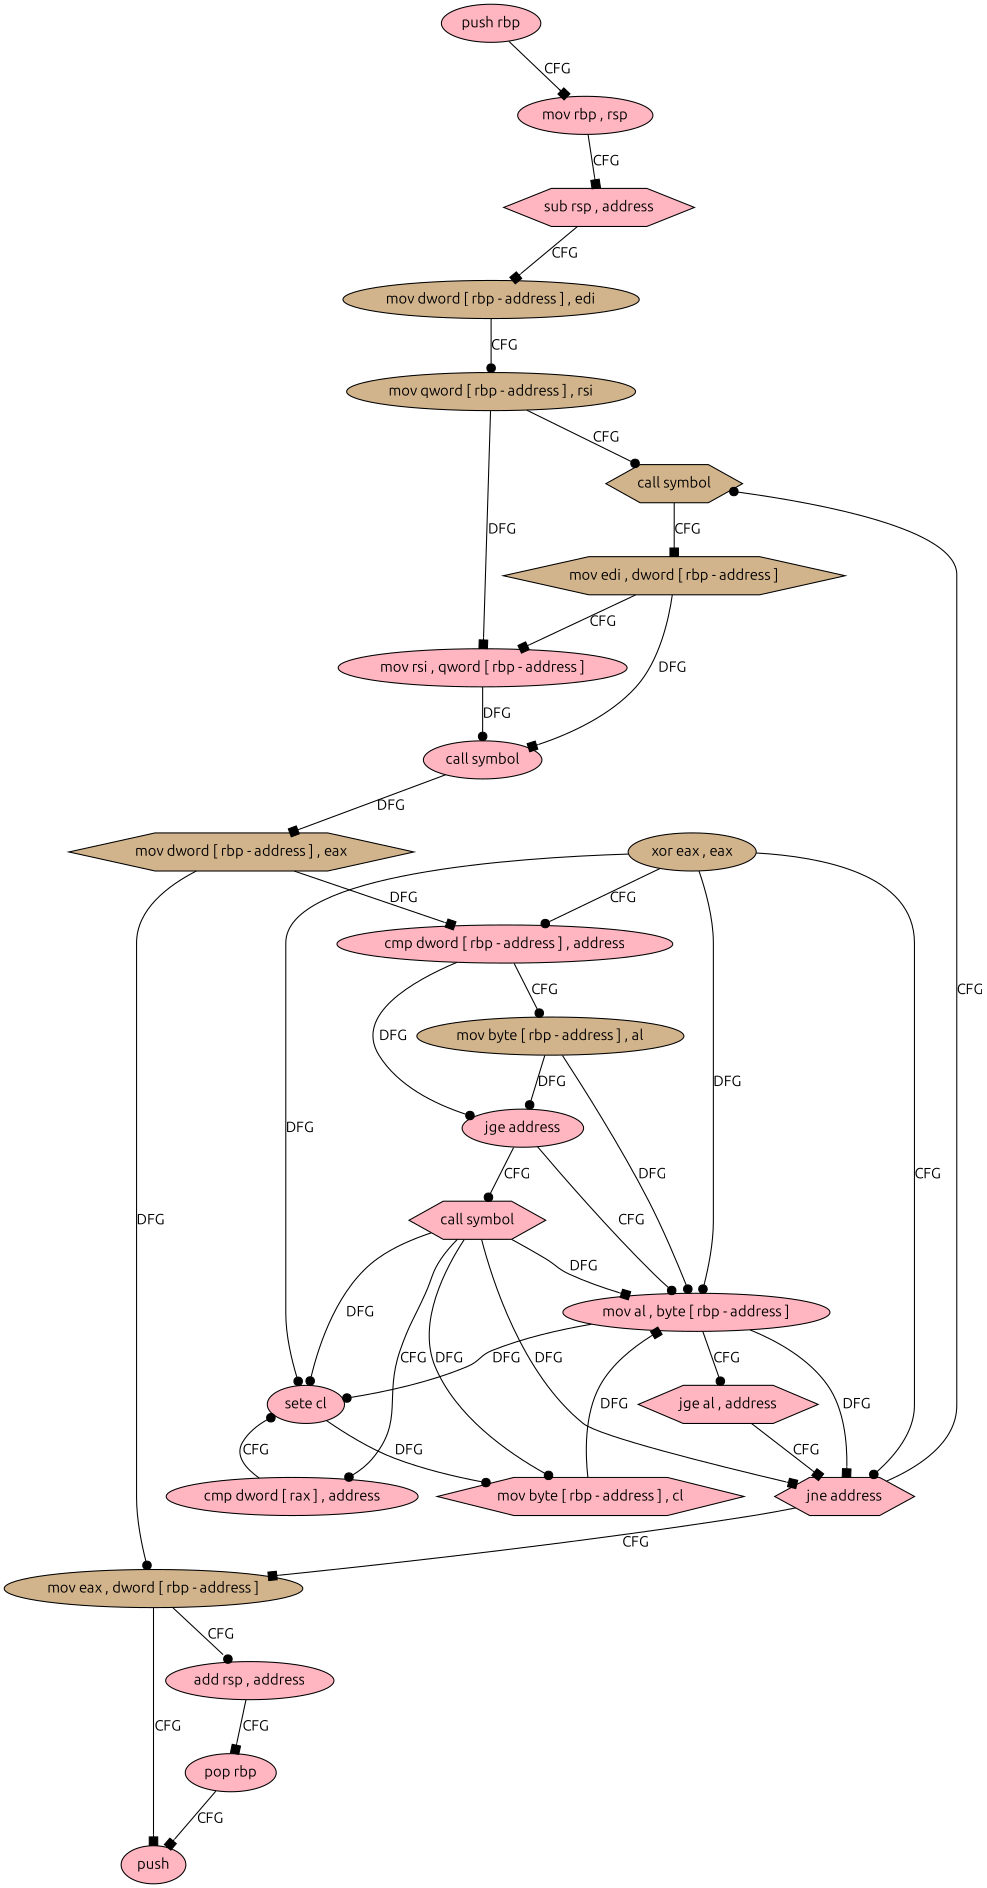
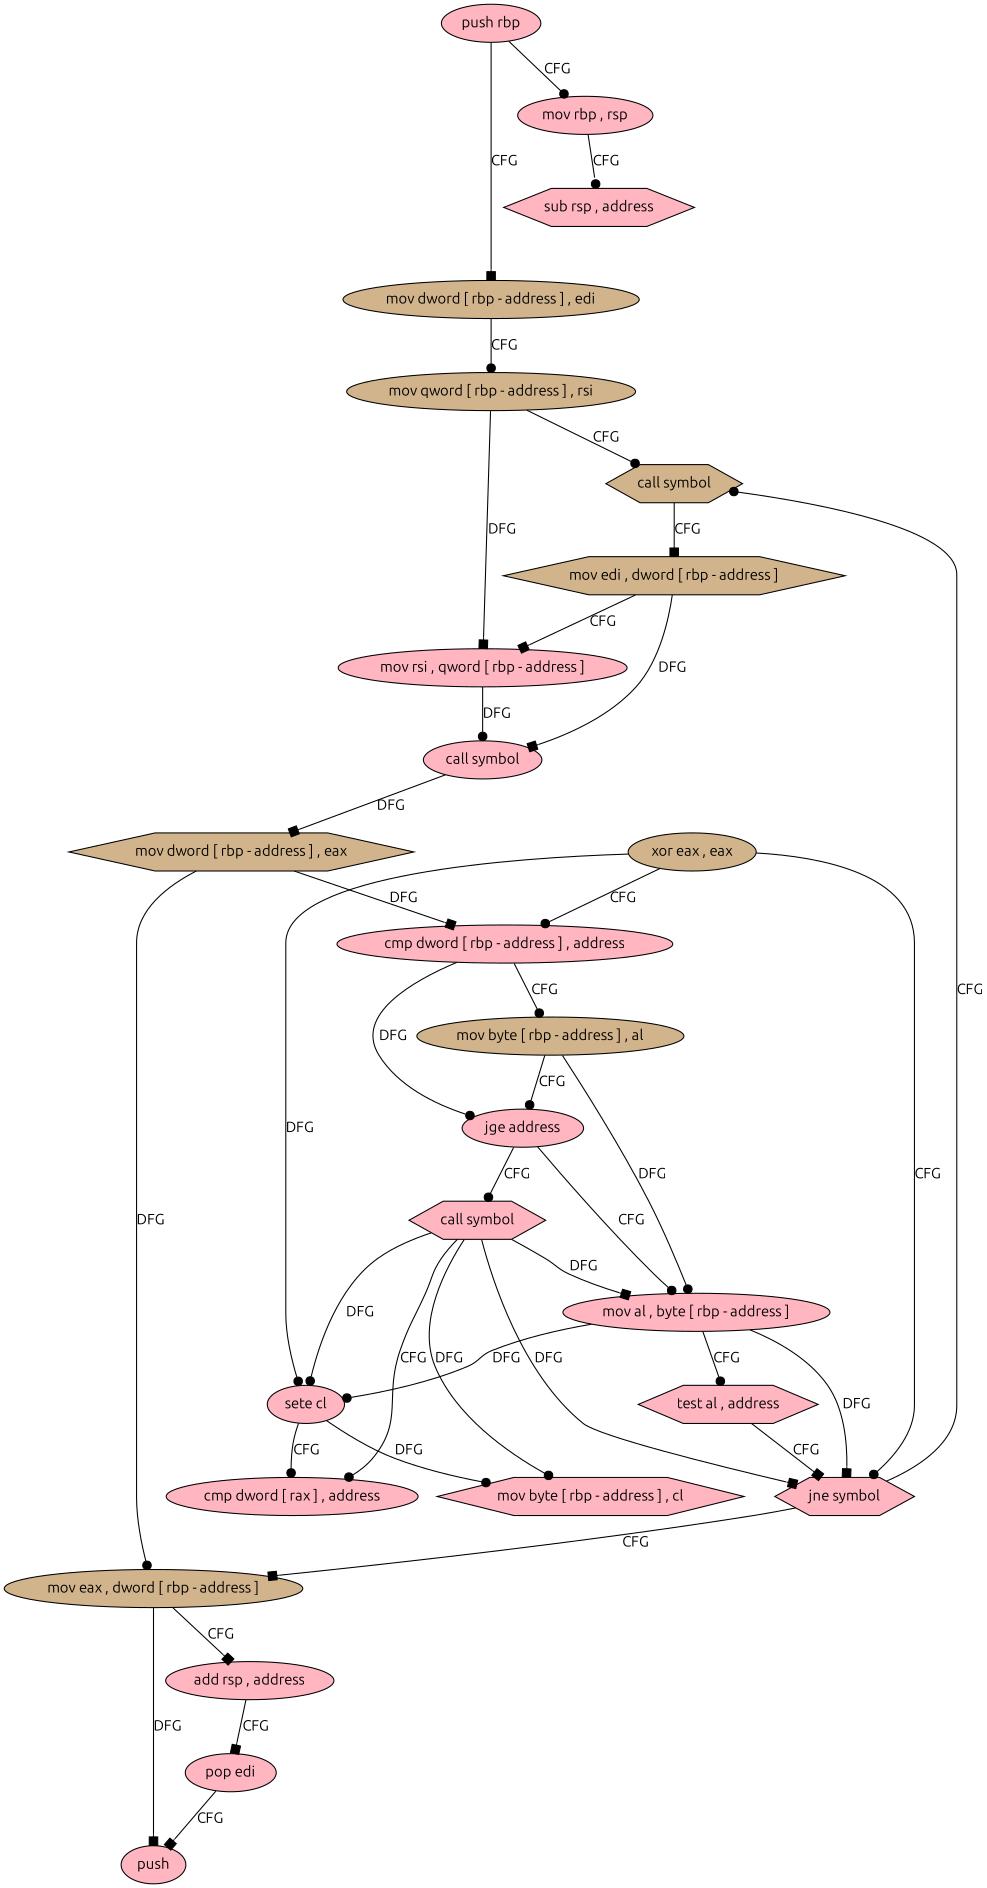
edge "push rbp" -> "mov rbp , rsp": arrowhead box -> dot
edge "mov rbp , rsp" -> "sub rsp , address": arrowhead box -> dot
edge "sub rsp , address" -> "mov dword [ rbp - address ] , edi": now "push rbp" -> "mov dword [ rbp - address ] , edi"
edge "xor eax , eax" -> "mov al , byte [ rbp - address ]": removed, label "DFG"
edge "mov byte [ rbp - address ] , al" -> "jge address": label "DFG" -> "CFG"
edge "mov byte [ rbp - address ] , cl" -> "mov al , byte [ rbp - address ]": removed, label "DFG"
node "jge al , address": label "jge al , address" -> "test al , address"
edge "cmp dword [ rax ] , address" -> "sete cl": reversed
node "jne address": label "jne address" -> "jne symbol"
edge "mov eax , dword [ rbp - address ]" -> "add rsp , address": arrowhead dot -> box
edge "mov eax , dword [ rbp - address ]" -> "push": label "CFG" -> "DFG"
node "pop rbp": label "pop rbp" -> "pop edi"
